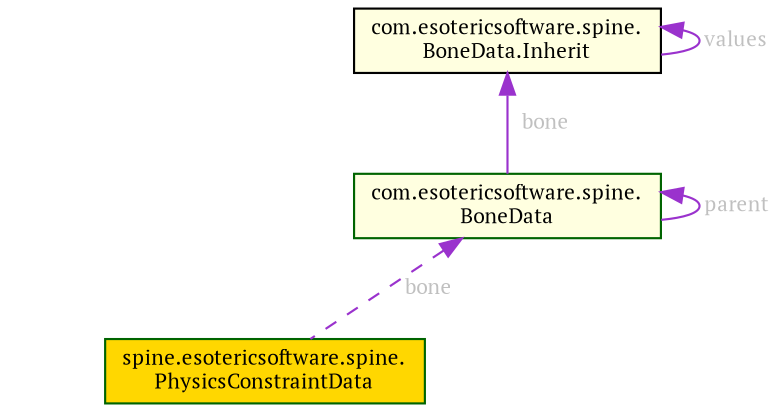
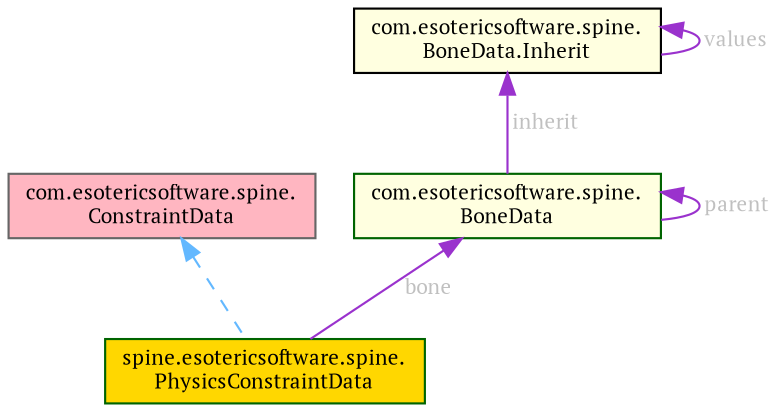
edge "com.esotericsoftware.spine. BoneData" -> "com.esotericsoftware.spine. BoneData.Inherit": label " bone" -> " inherit"
node "com.esotericsoftware.spine. ConstraintData": added
edge "spine.esotericsoftware.spine. PhysicsConstraintData" -> "com.esotericsoftware.spine. BoneData": style dashed -> solid
